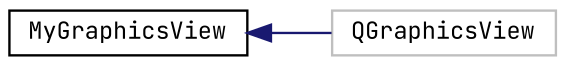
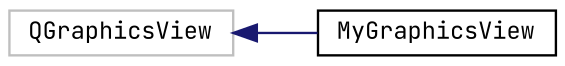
edge "QGraphicsView" -> "MyGraphicsView": reversed
